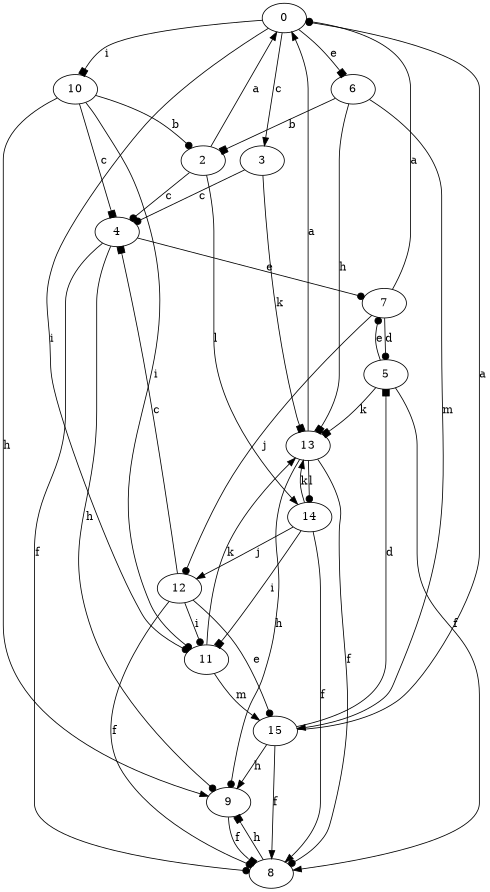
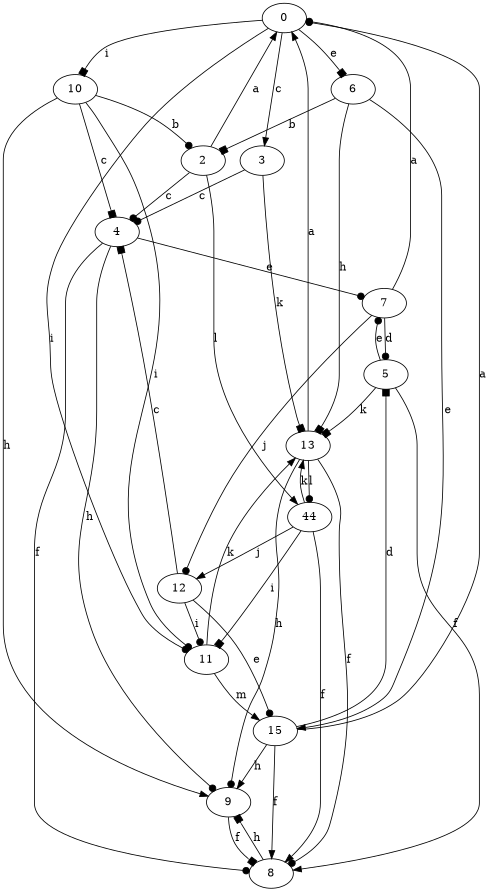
edge "6" -> "15": label "m" -> "e"
node "14": label "14" -> "44"
edge "12" -> "8": removed, label "f"
